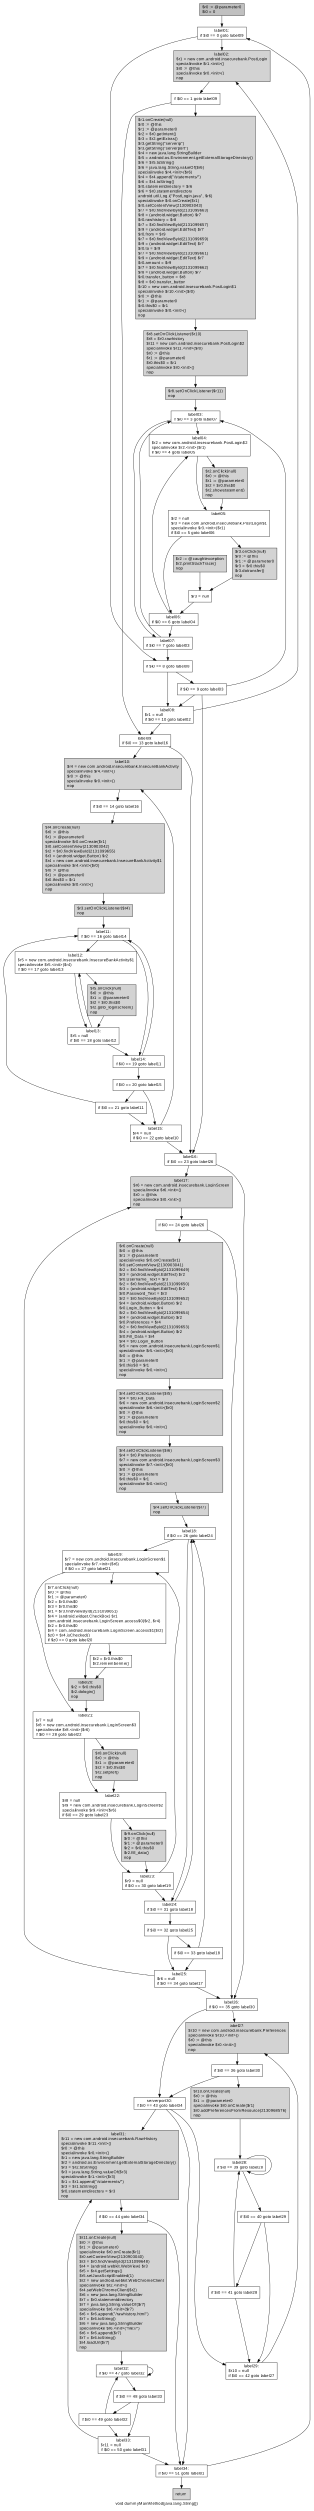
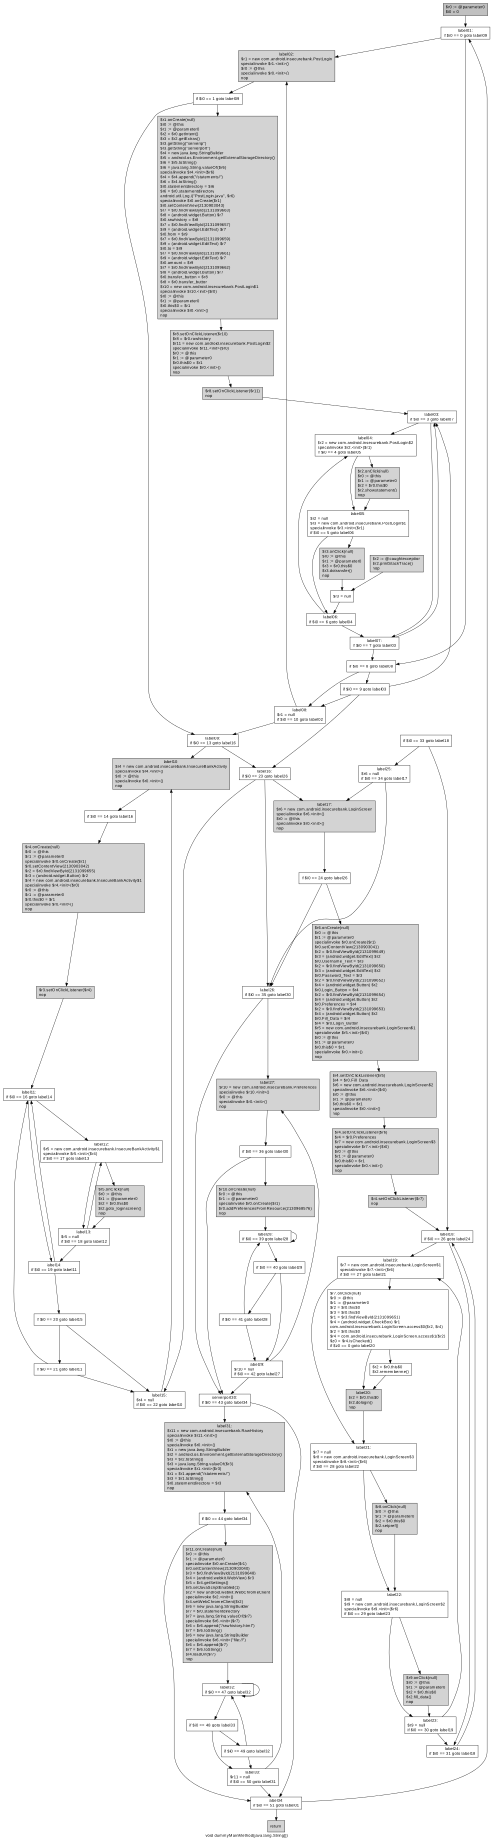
edge "label15: $r4 = null if $i0 == 22 goto label10" -> "label16: if $i0 == 23 goto label26": reversed
node "if $i0 == 32 goto label25": removed
edge "serverport30: if $i0 == 43 goto label34" -> "label29: $r10 = null if $i0 == 42 goto label27": reversed
